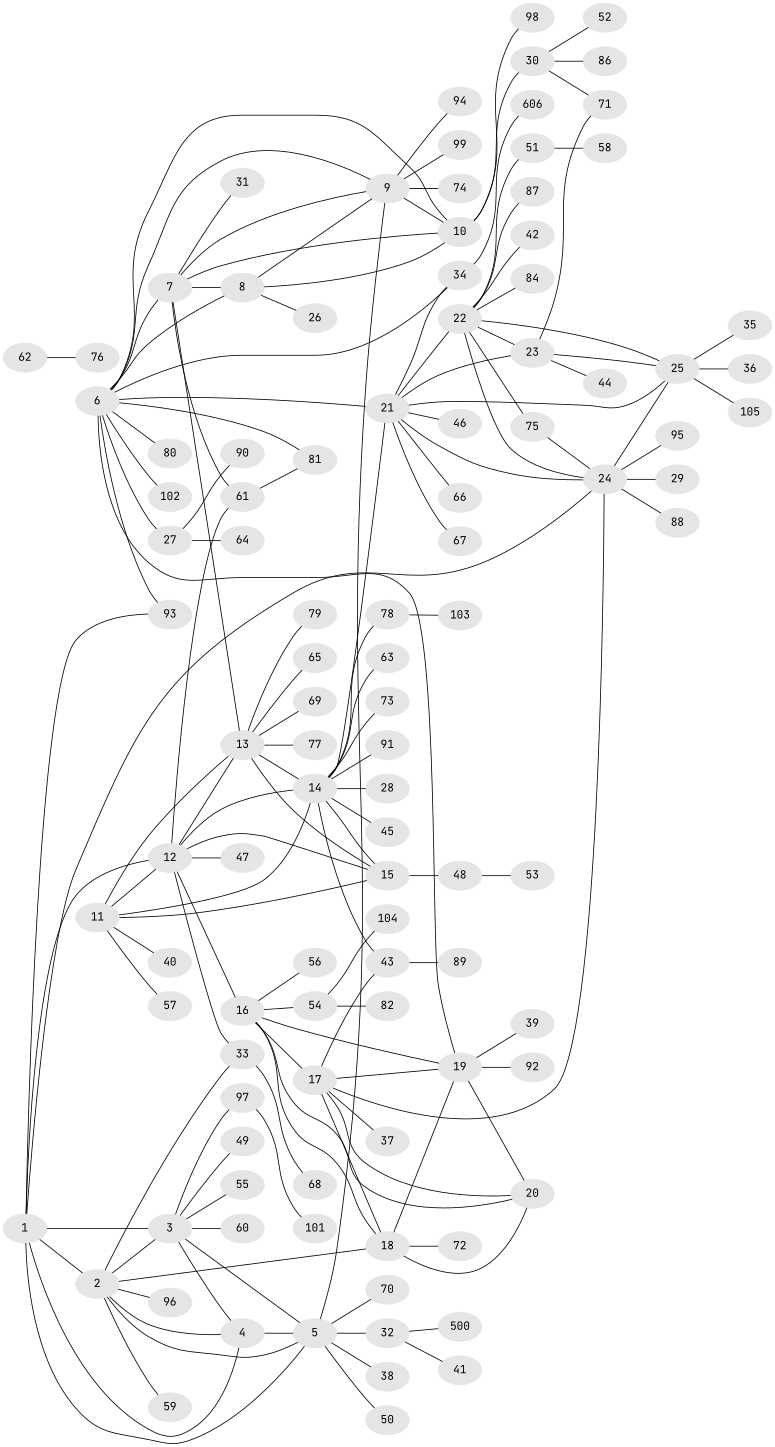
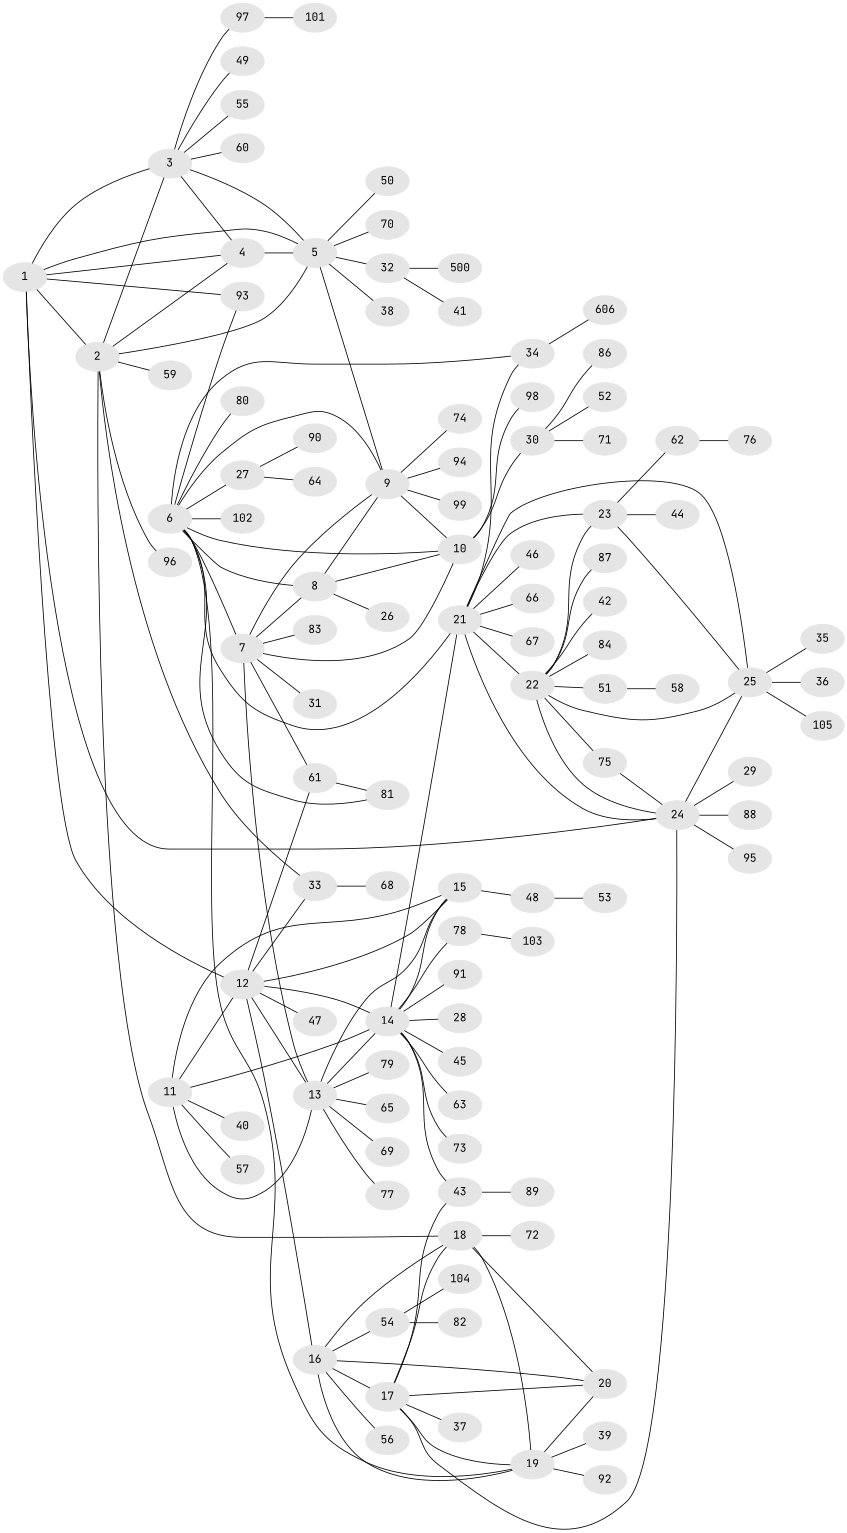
edge "71" -- "23": now "62" -- "23"
node "83": added
